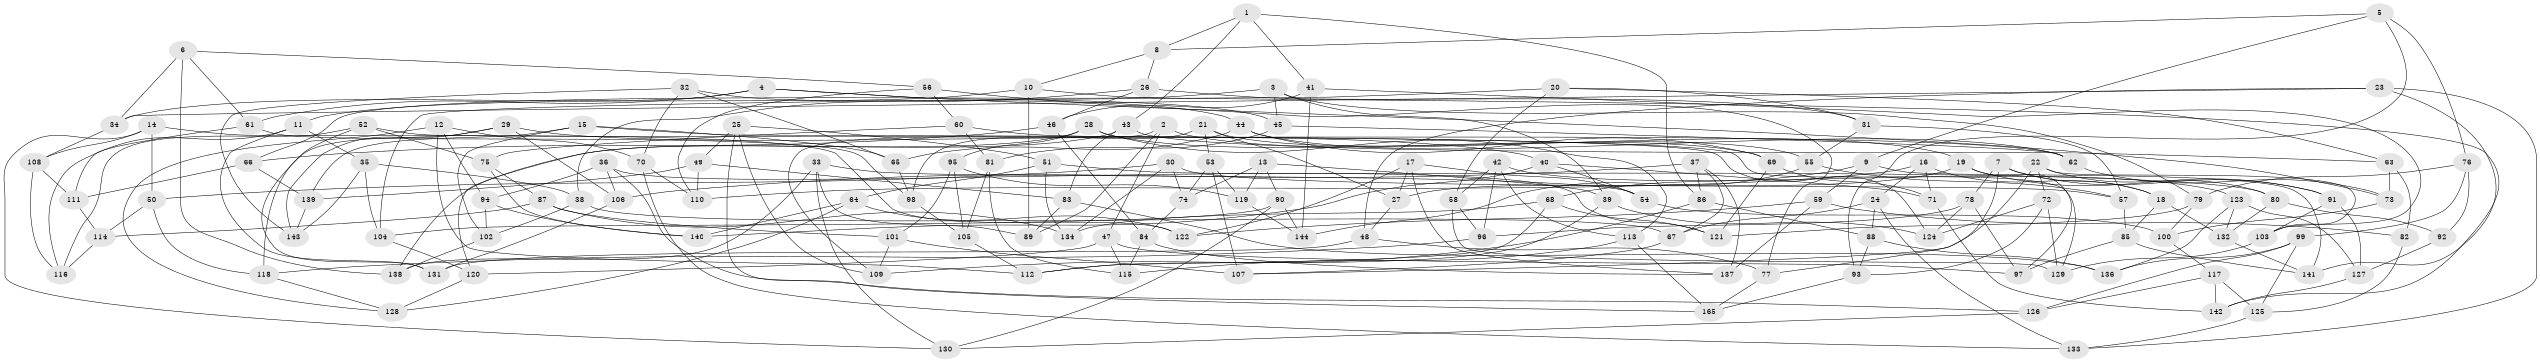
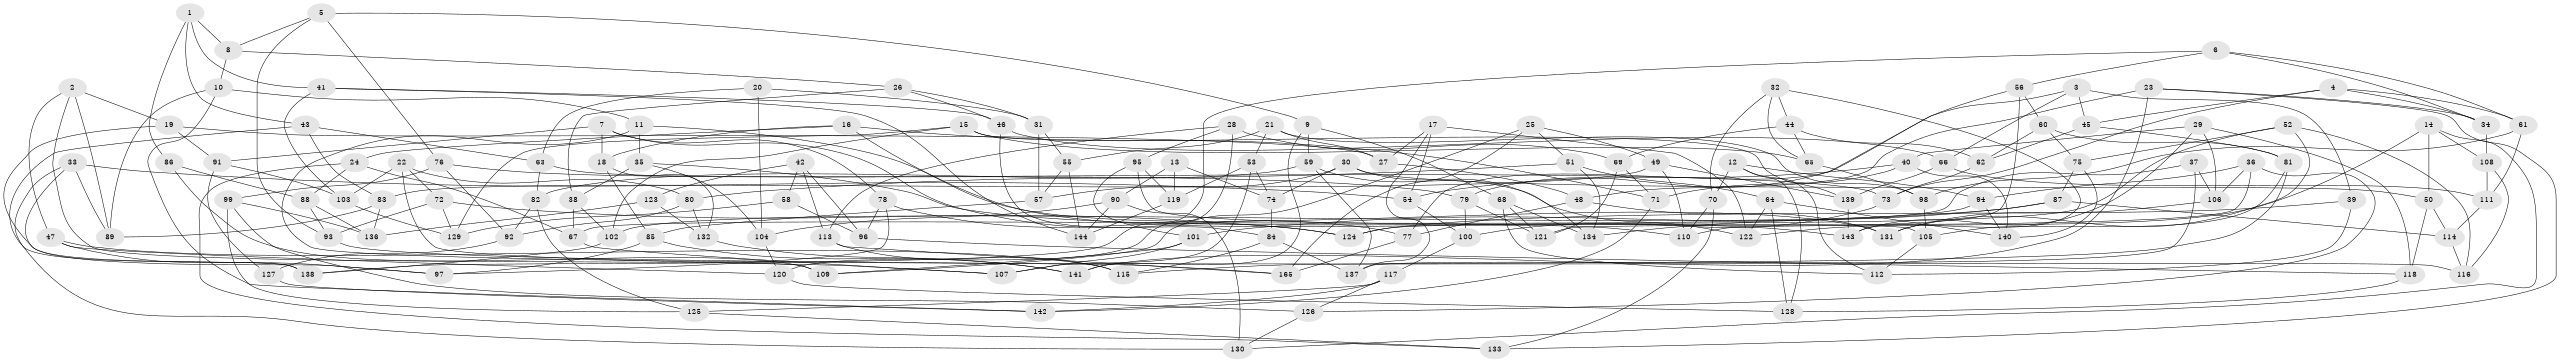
edge "20" -- "58": removed
edge "13" -- "39": removed
edge "37" -- "86": removed
edge "82" -- "92": added
edge "123" -- "127": removed
